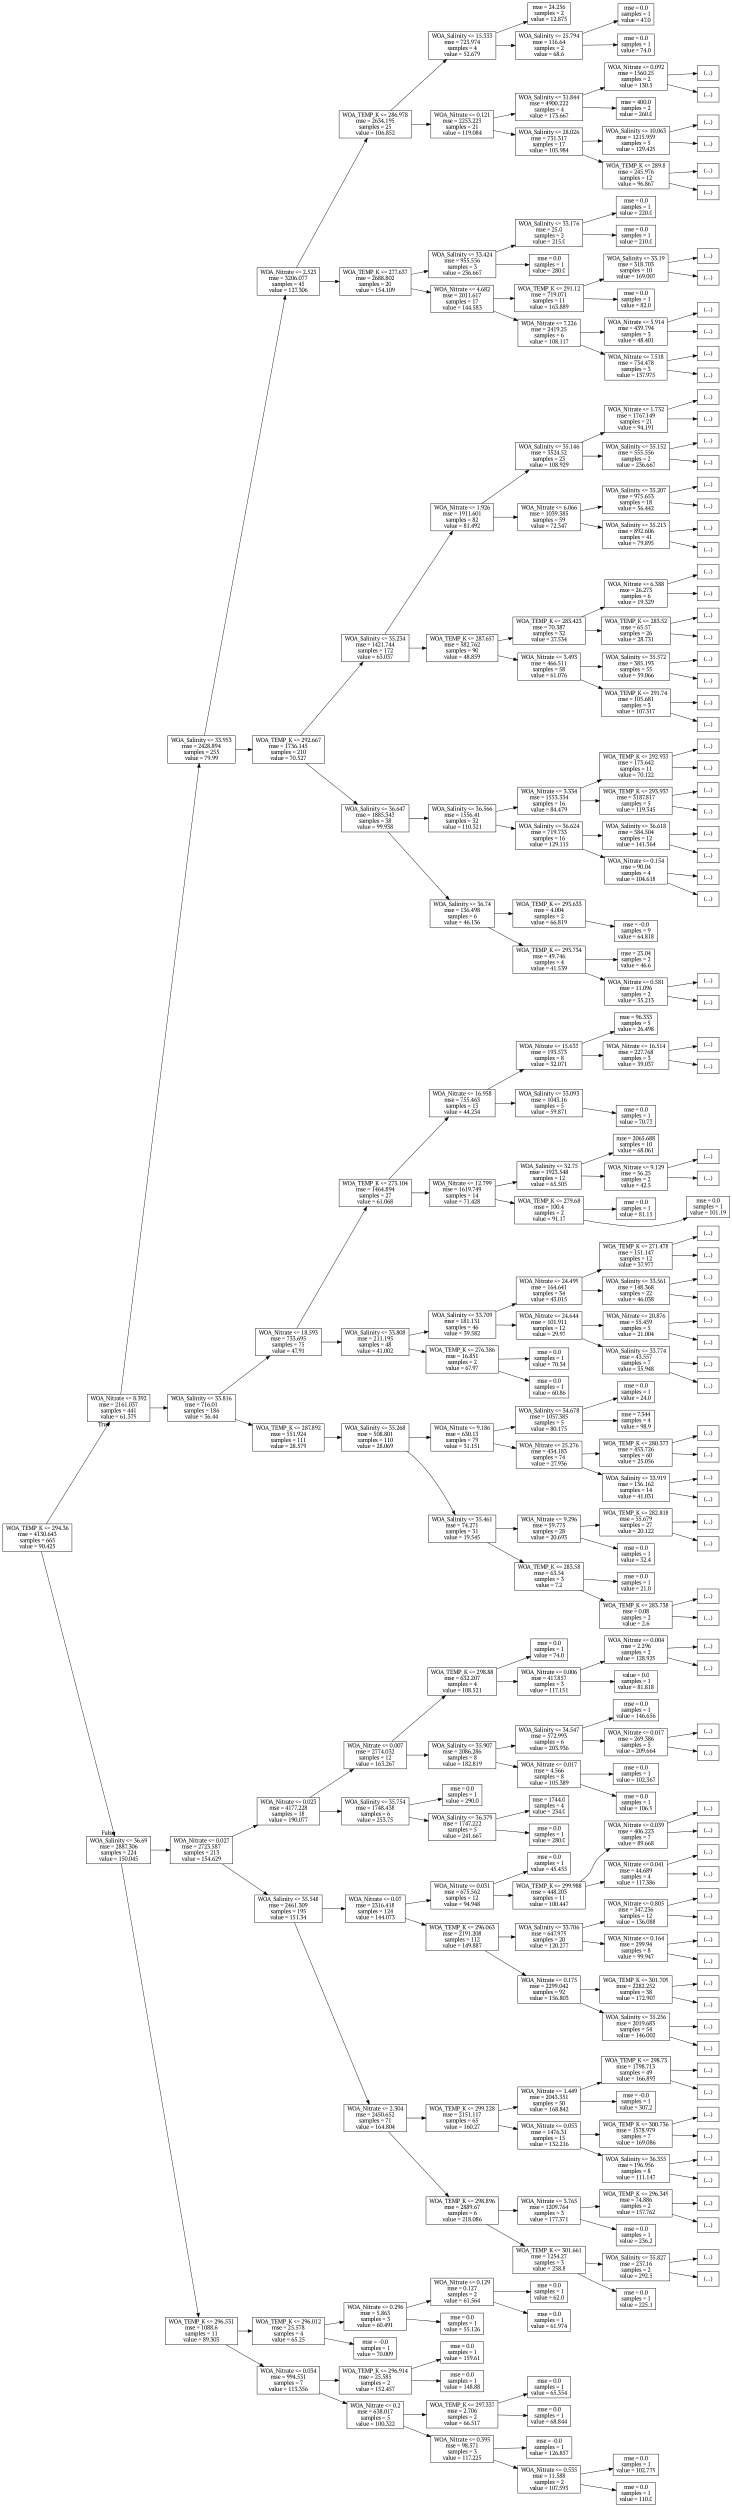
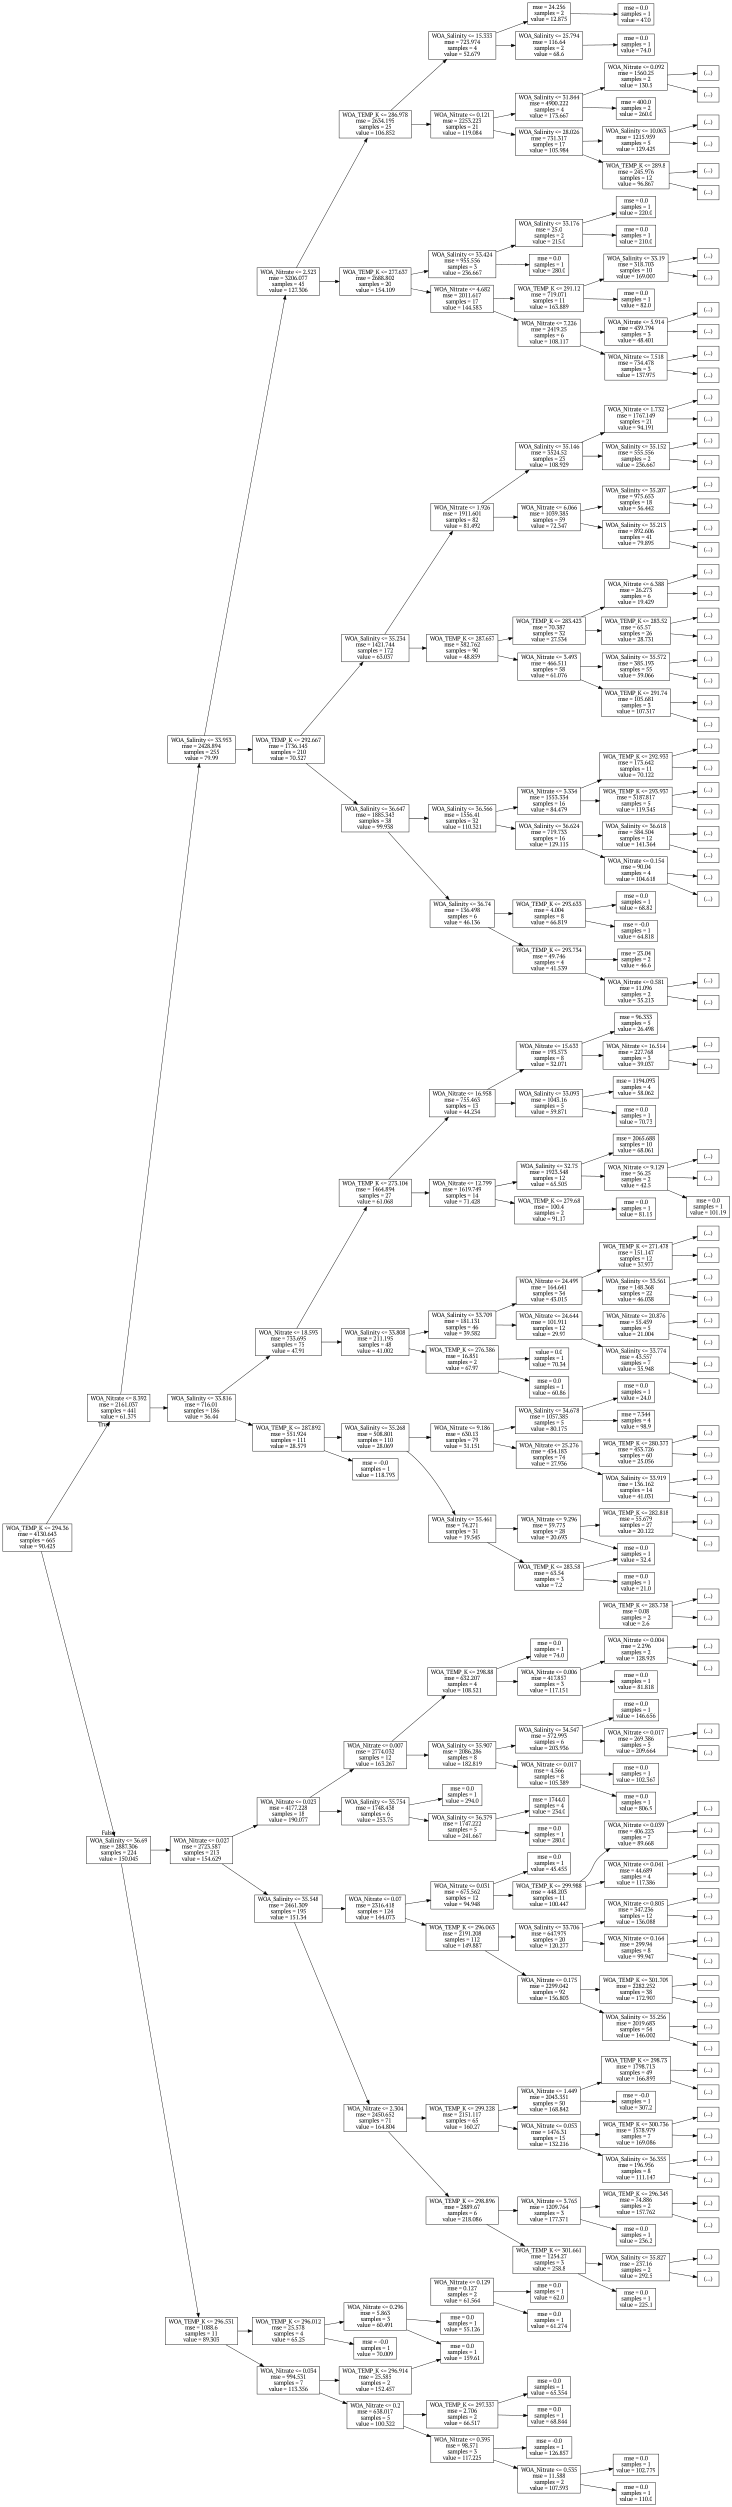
edge "WOA_Salinity <= 25.794 mse = 116.64 samples = 2 value = 68.6" -> "mse = 0.0 samples = 1 value = 47.0": now "mse = 24.256 samples = 2 value = 12.875" -> "mse = 0.0 samples = 1 value = 47.0"
node "WOA_Nitrate <= 6.388 mse = 26.273 samples = 6 value = 19.329": label "WOA_Nitrate <= 6.388 mse = 26.273 samples = 6 value = 19.329" -> "WOA_Nitrate <= 6.388 mse = 26.273 samples = 6 value = 19.429"
node "mse = 0.0 samples = 1 value = 68.82": added
node "WOA_TEMP_K <= 293.633 mse = 4.004 samples = 2 value = 66.819": label "WOA_TEMP_K <= 293.633 mse = 4.004 samples = 2 value = 66.819" -> "WOA_TEMP_K <= 293.633 mse = 4.004 samples = 8 value = 66.819"
node "mse = -0.0 samples = 9 value = 64.818": label "mse = -0.0 samples = 9 value = 64.818" -> "mse = -0.0 samples = 1 value = 64.818"
node "mse = 1194.093 samples = 4 value = 58.062": added
edge "WOA_TEMP_K <= 279.68 mse = 100.4 samples = 2 value = 91.17" -> "mse = 0.0 samples = 1 value = 101.19": now "WOA_Nitrate <= 9.129 mse = 56.25 samples = 2 value = 42.5" -> "mse = 0.0 samples = 1 value = 101.19"
node "mse = 0.0 samples = 1 value = 70.34": label "mse = 0.0 samples = 1 value = 70.34" -> "value = 0.0 samples = 1 value = 70.34"
node "mse = -0.0 samples = 1 value = 118.793": added
edge "WOA_TEMP_K <= 283.58 mse = 63.54 samples = 3 value = 7.2" -> "WOA_TEMP_K <= 283.738 mse = 0.08 samples = 2 value = 2.6": now "WOA_TEMP_K <= 283.58 mse = 63.54 samples = 3 value = 7.2" -> "mse = 0.0 samples = 1 value = 32.4"
node "value = 0.0 samples = 1 value = 81.818": label "value = 0.0 samples = 1 value = 81.818" -> "mse = 0.0 samples = 1 value = 81.818"
node "mse = 0.0 samples = 1 value = 290.0": label "mse = 0.0 samples = 1 value = 290.0" -> "mse = 0.0 samples = 1 value = 294.0"
node "mse = 0.0 samples = 1 value = 106.9": label "mse = 0.0 samples = 1 value = 106.9" -> "mse = 0.0 samples = 1 value = 806.9"
edge "WOA_Nitrate <= 0.296 mse = 5.863 samples = 3 value = 60.491" -> "WOA_Nitrate <= 0.129 mse = 0.127 samples = 2 value = 61.564": now "WOA_Nitrate <= 0.296 mse = 5.863 samples = 3 value = 60.491" -> "mse = 0.0 samples = 1 value = 159.61"
node "mse = 0.0 samples = 1 value = 61.974": label "mse = 0.0 samples = 1 value = 61.974" -> "mse = 0.0 samples = 1 value = 61.274"
node "mse = 0.0 samples = 1 value = 148.88": removed
